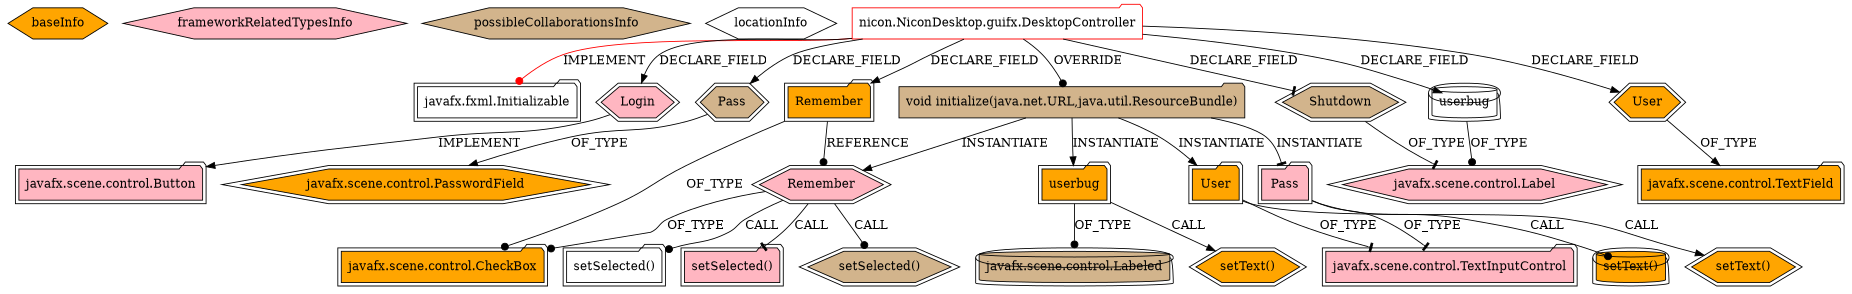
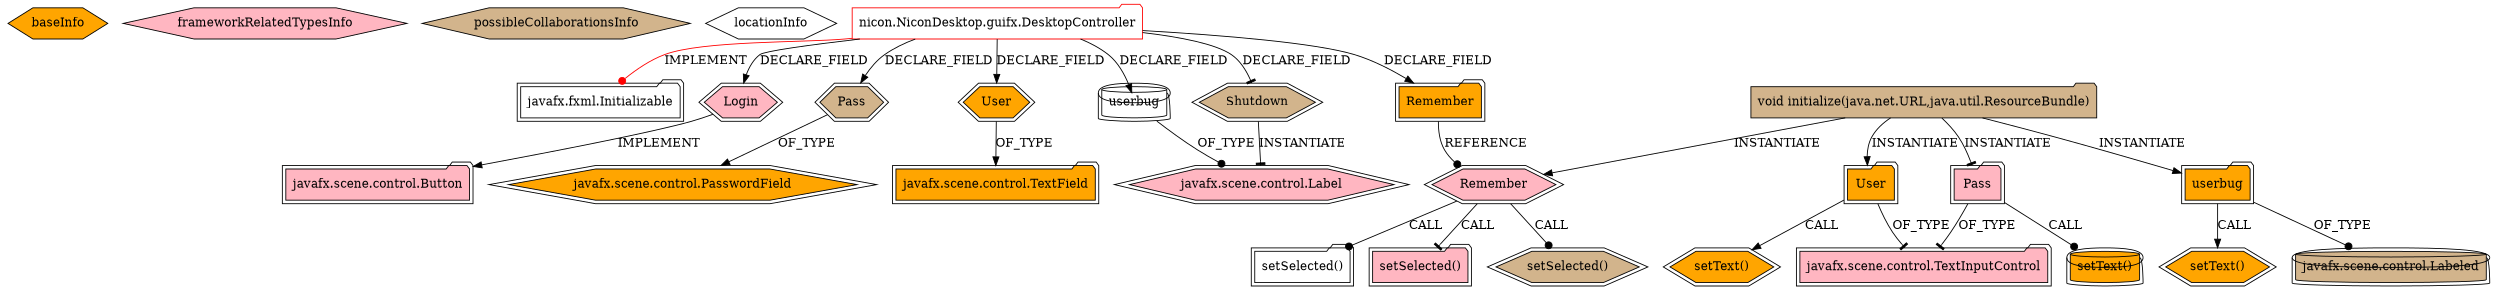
edge "nicon.NiconDesktop.guifx.DesktopController" -> "void initialize(java.net.URL,java.util.ResourceBundle)": removed, label "OVERRIDE"
edge "Shutdown" -> "javafx.scene.control.Label": label "OF_TYPE" -> "INSTANTIATE"
node "javafx.scene.control.CheckBox": removed
